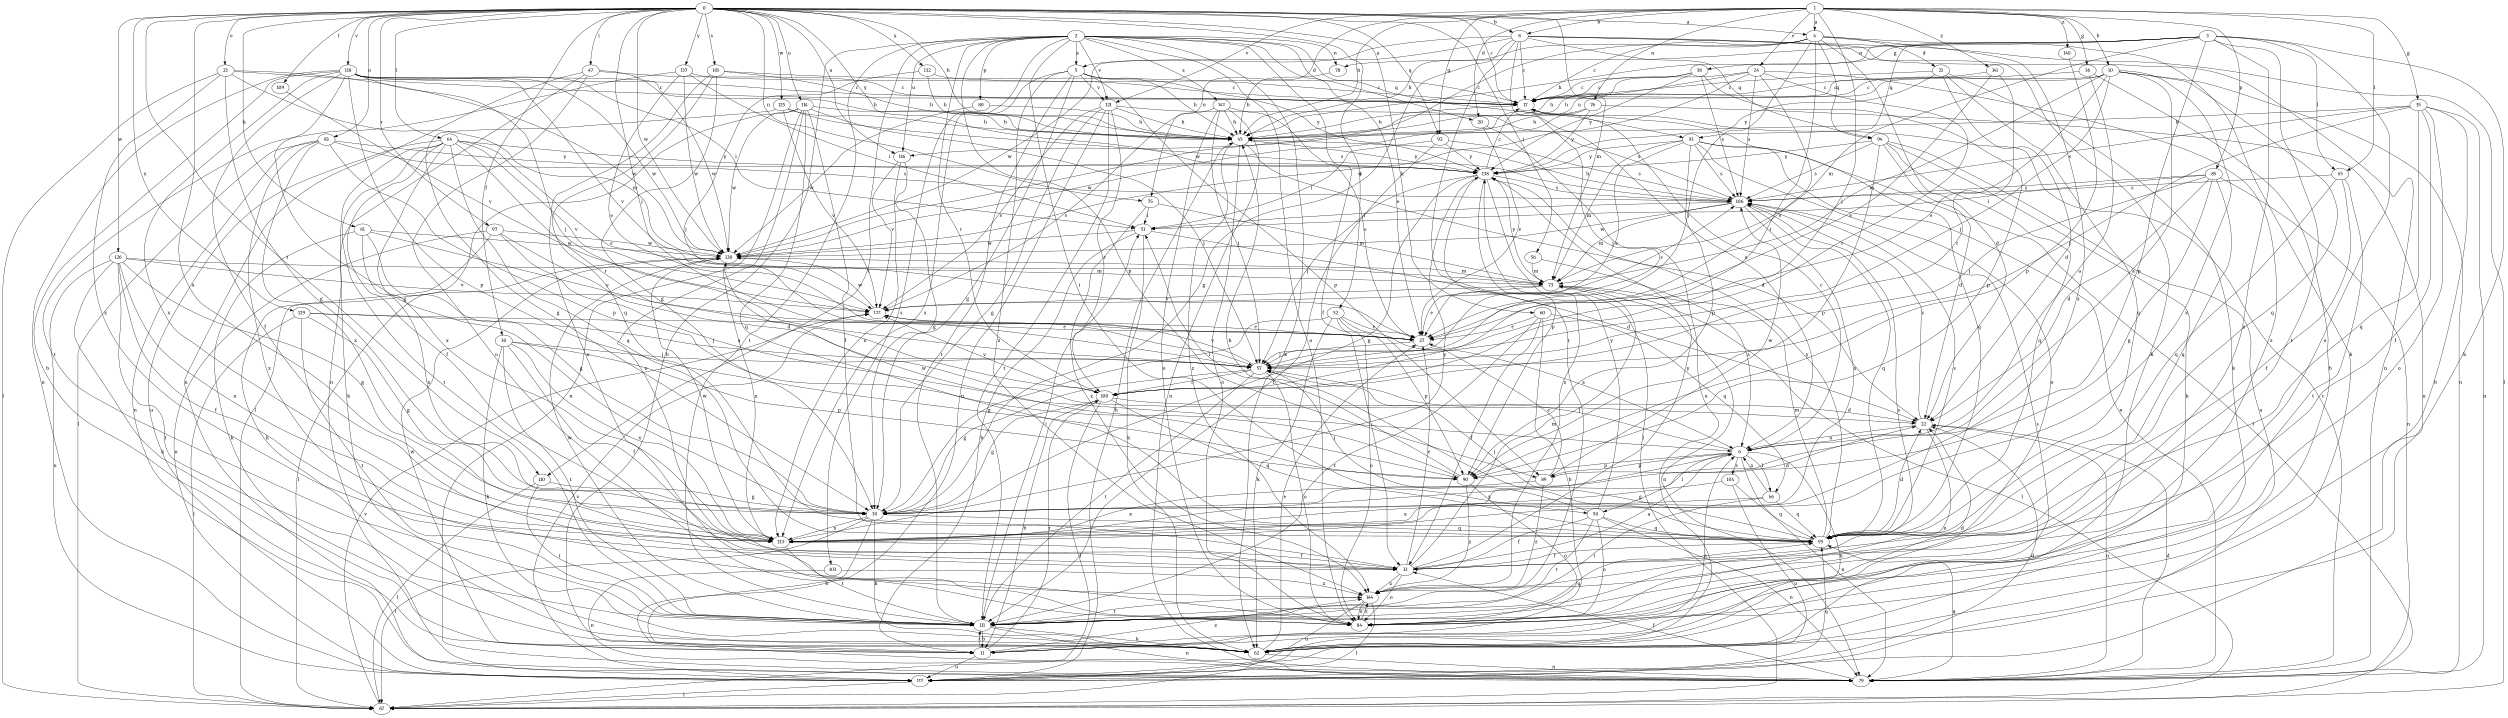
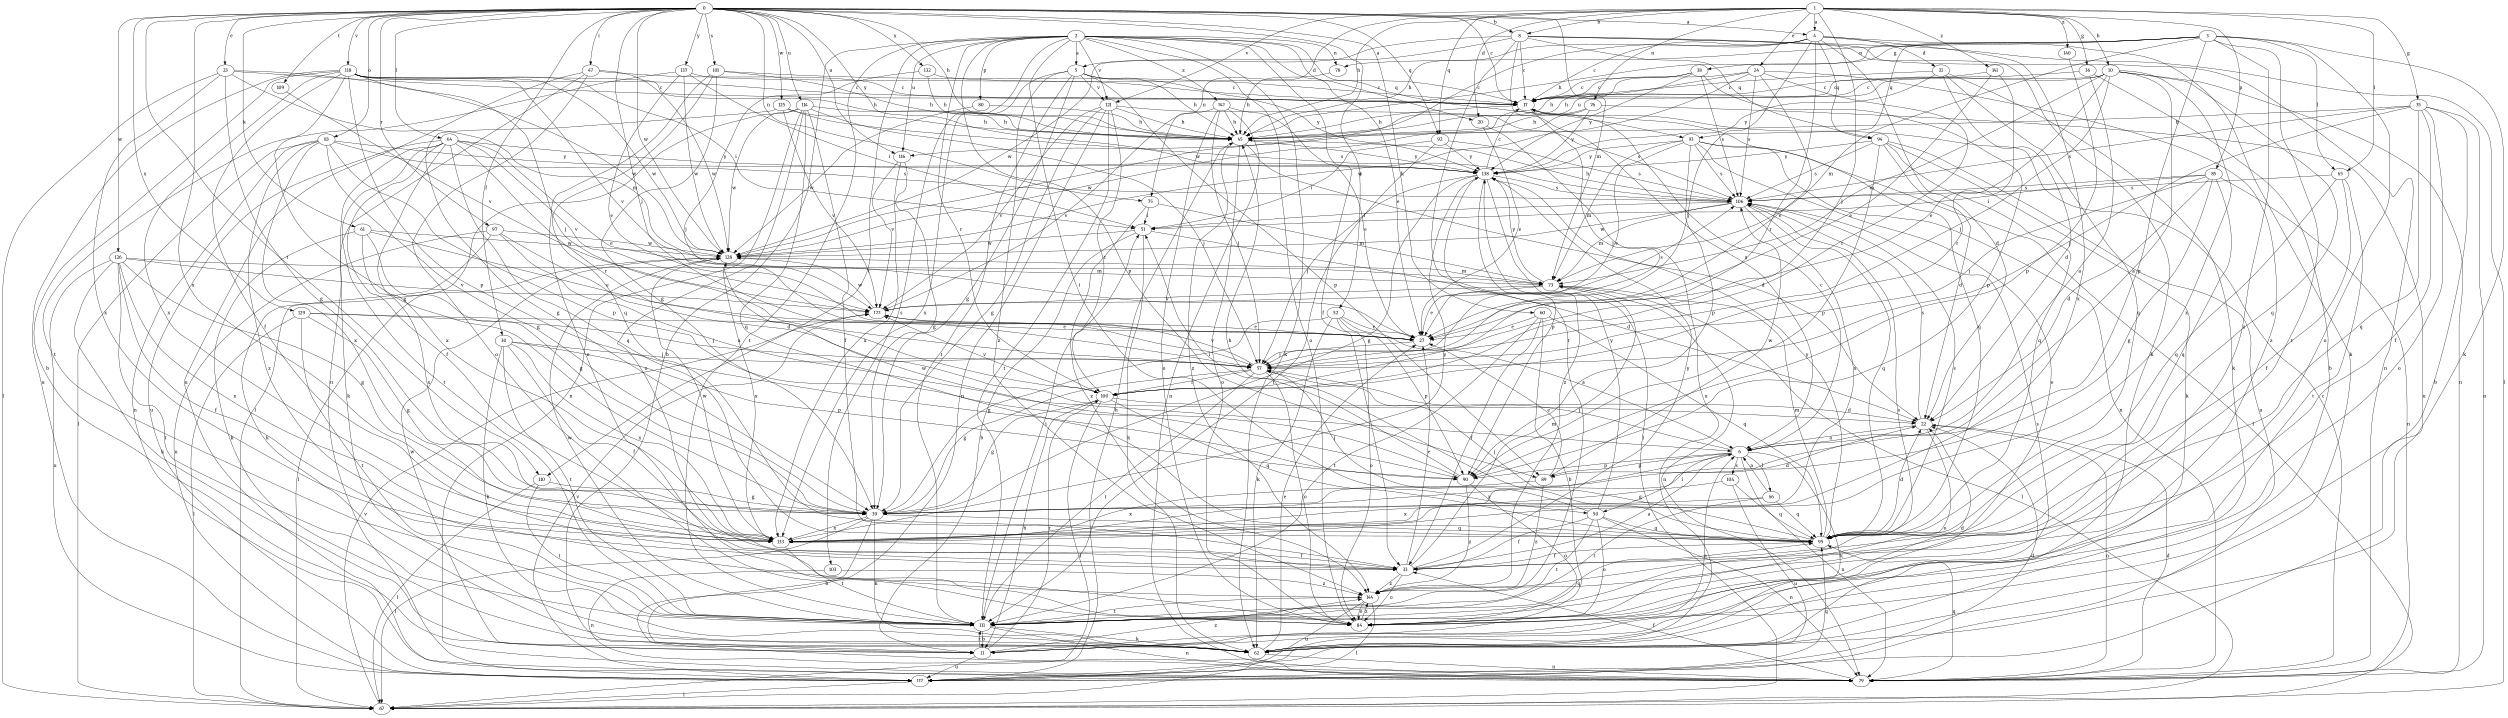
edge "8" -> "39": now "83" -> "39"
node "56": removed
edge "60" -> "66": now "60" -> "95"
